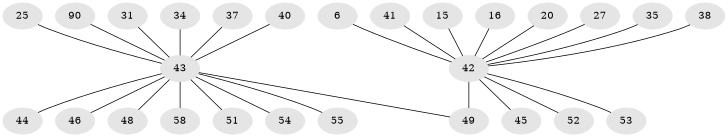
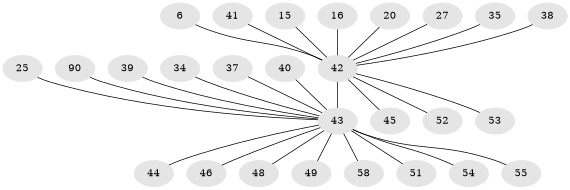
node "31": label "31" -> "39"
edge "42" -- "49": now "42" -- "43"
